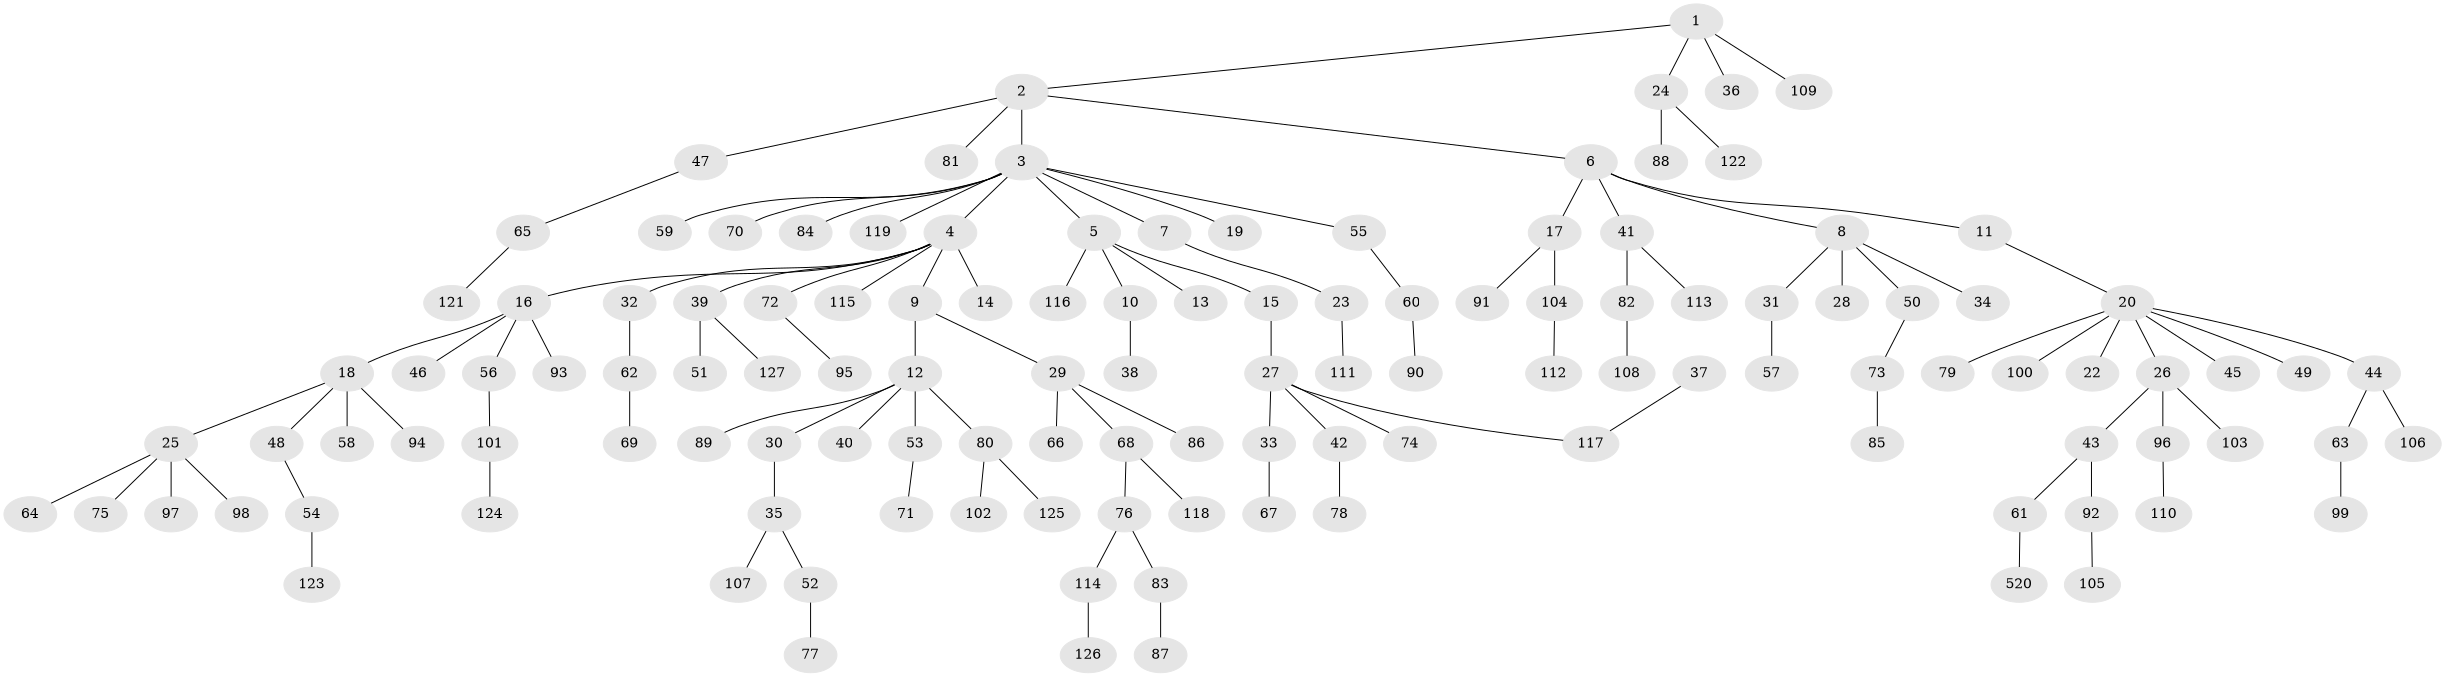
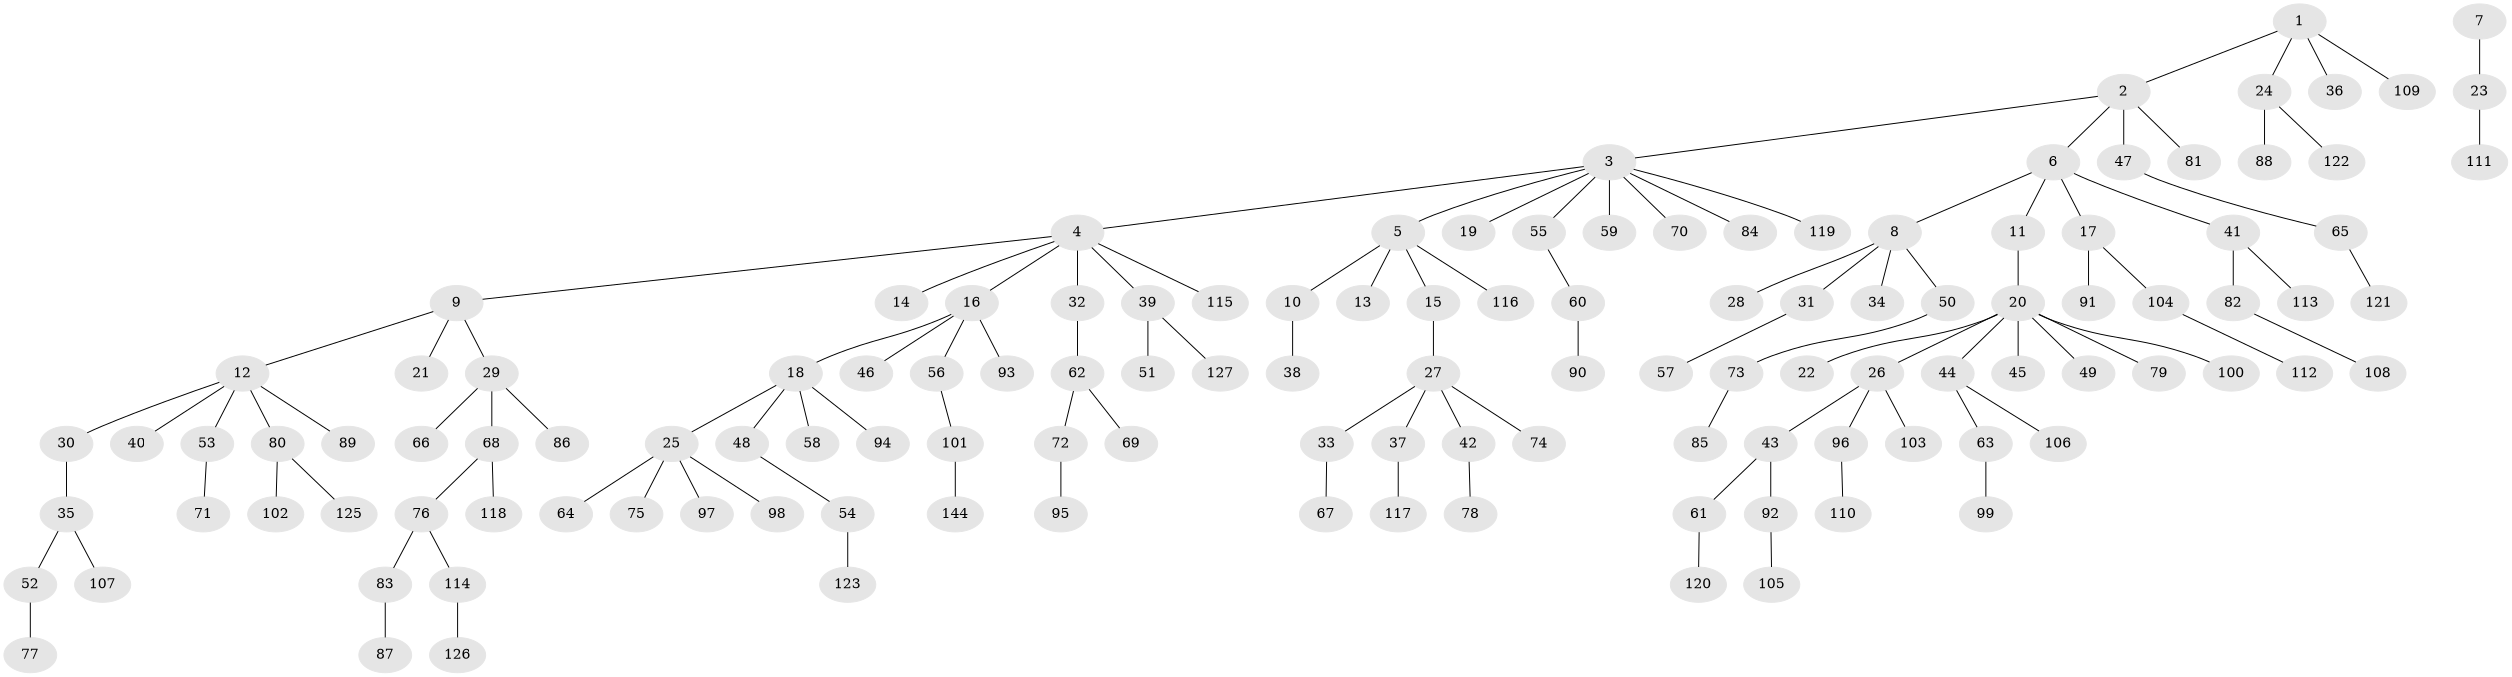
edge "3" -- "7": removed
edge "4" -- "72": now "62" -- "72"
node "21": added
edge "27" -- "117": now "27" -- "37"
node "124": label "124" -> "144"
node "520": label "520" -> "120"
